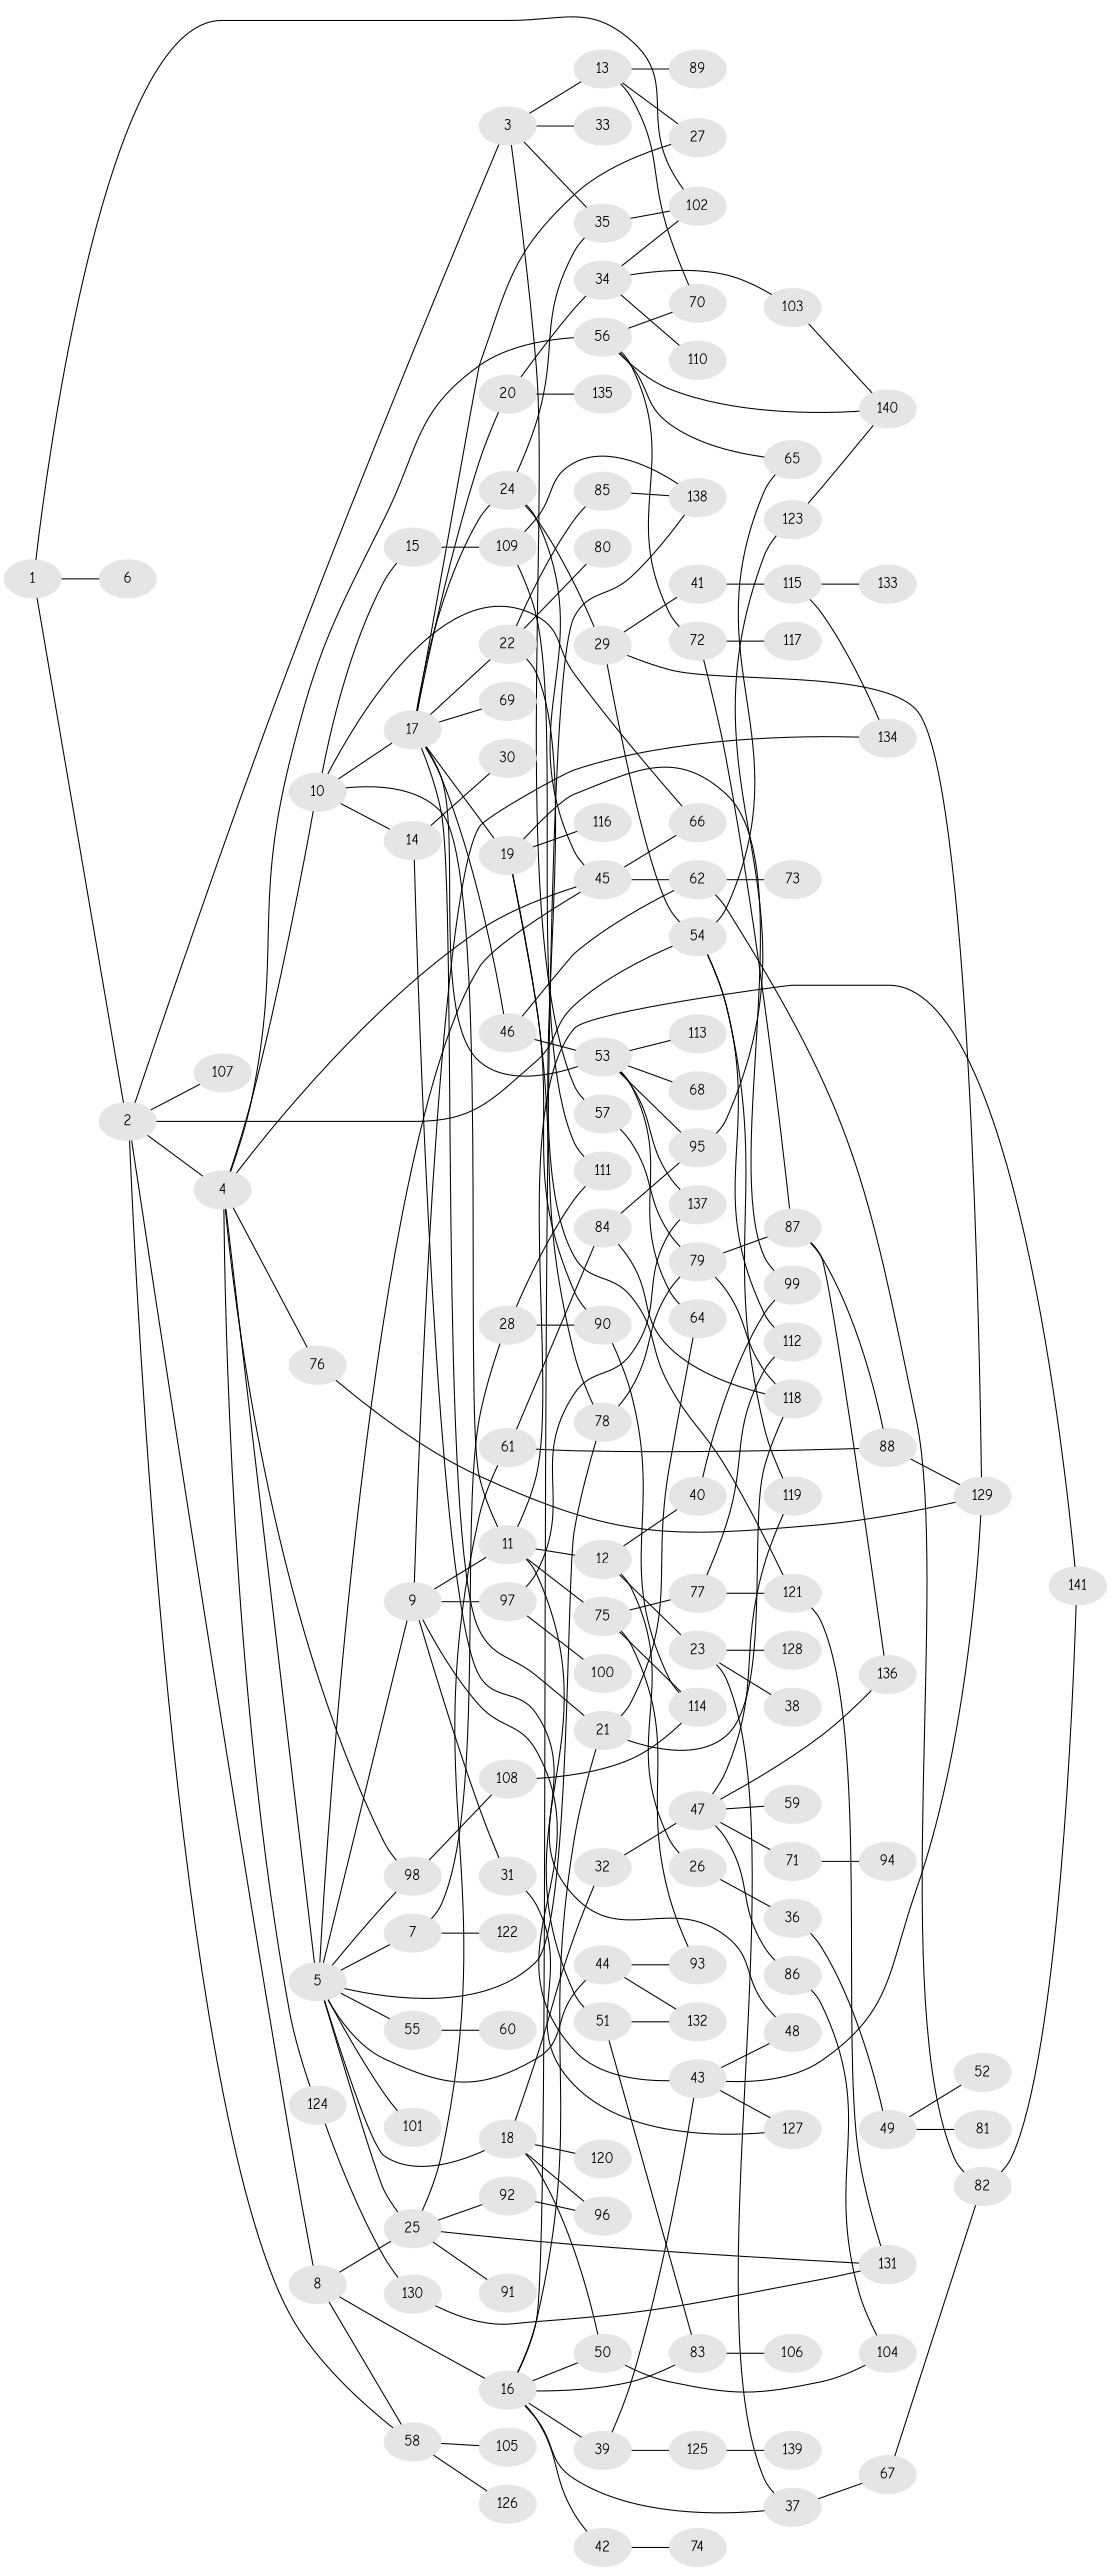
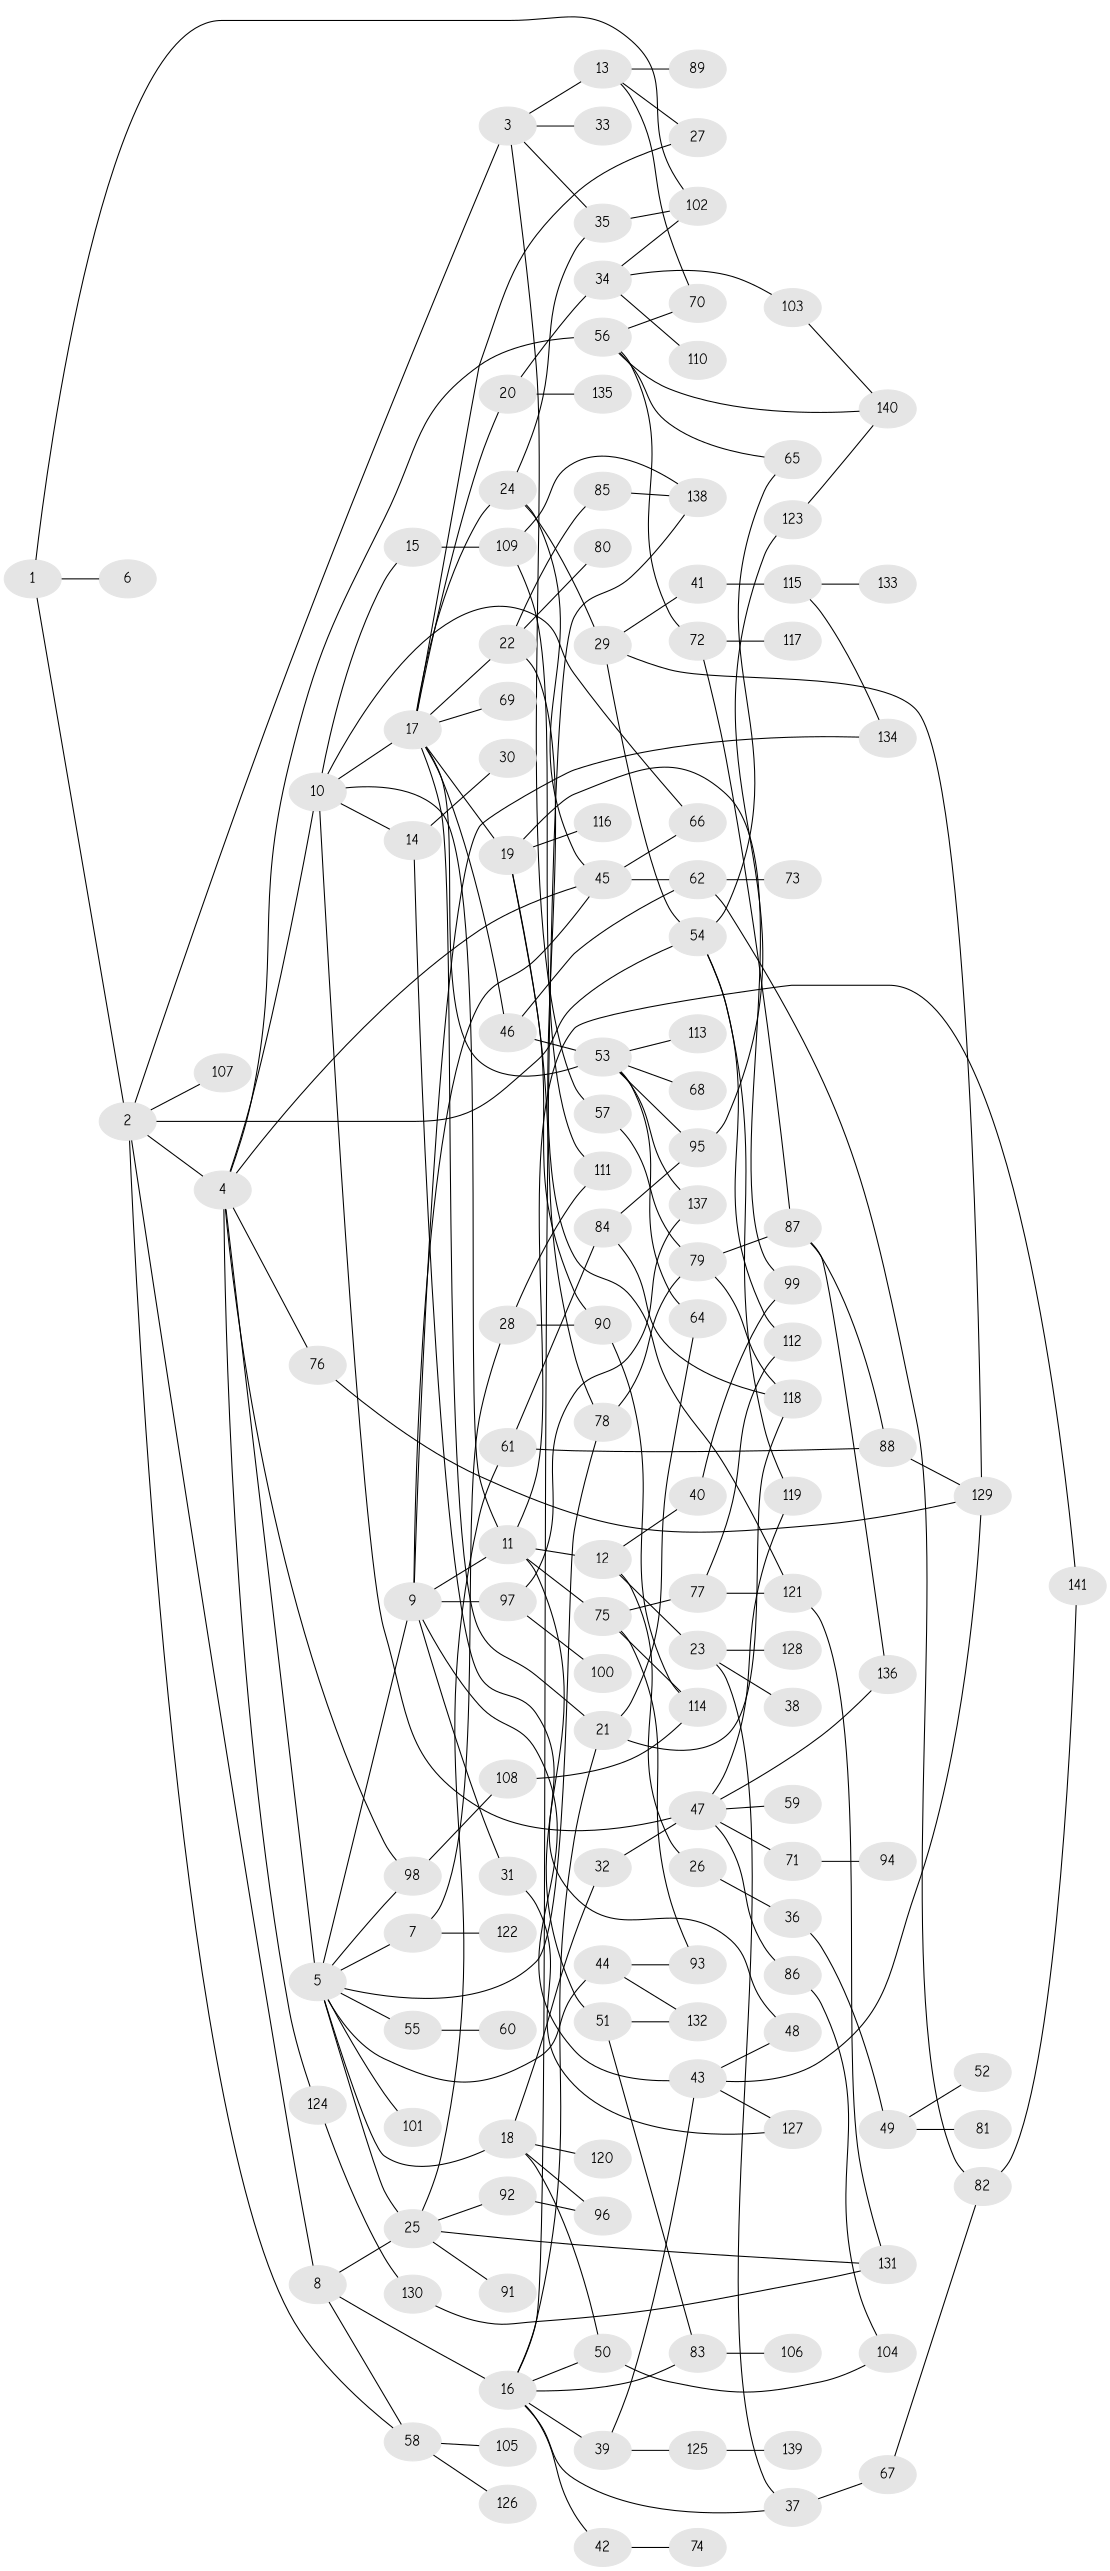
edge "45" -- "5": now "45" -- "9"
edge "10" -- "47": added
